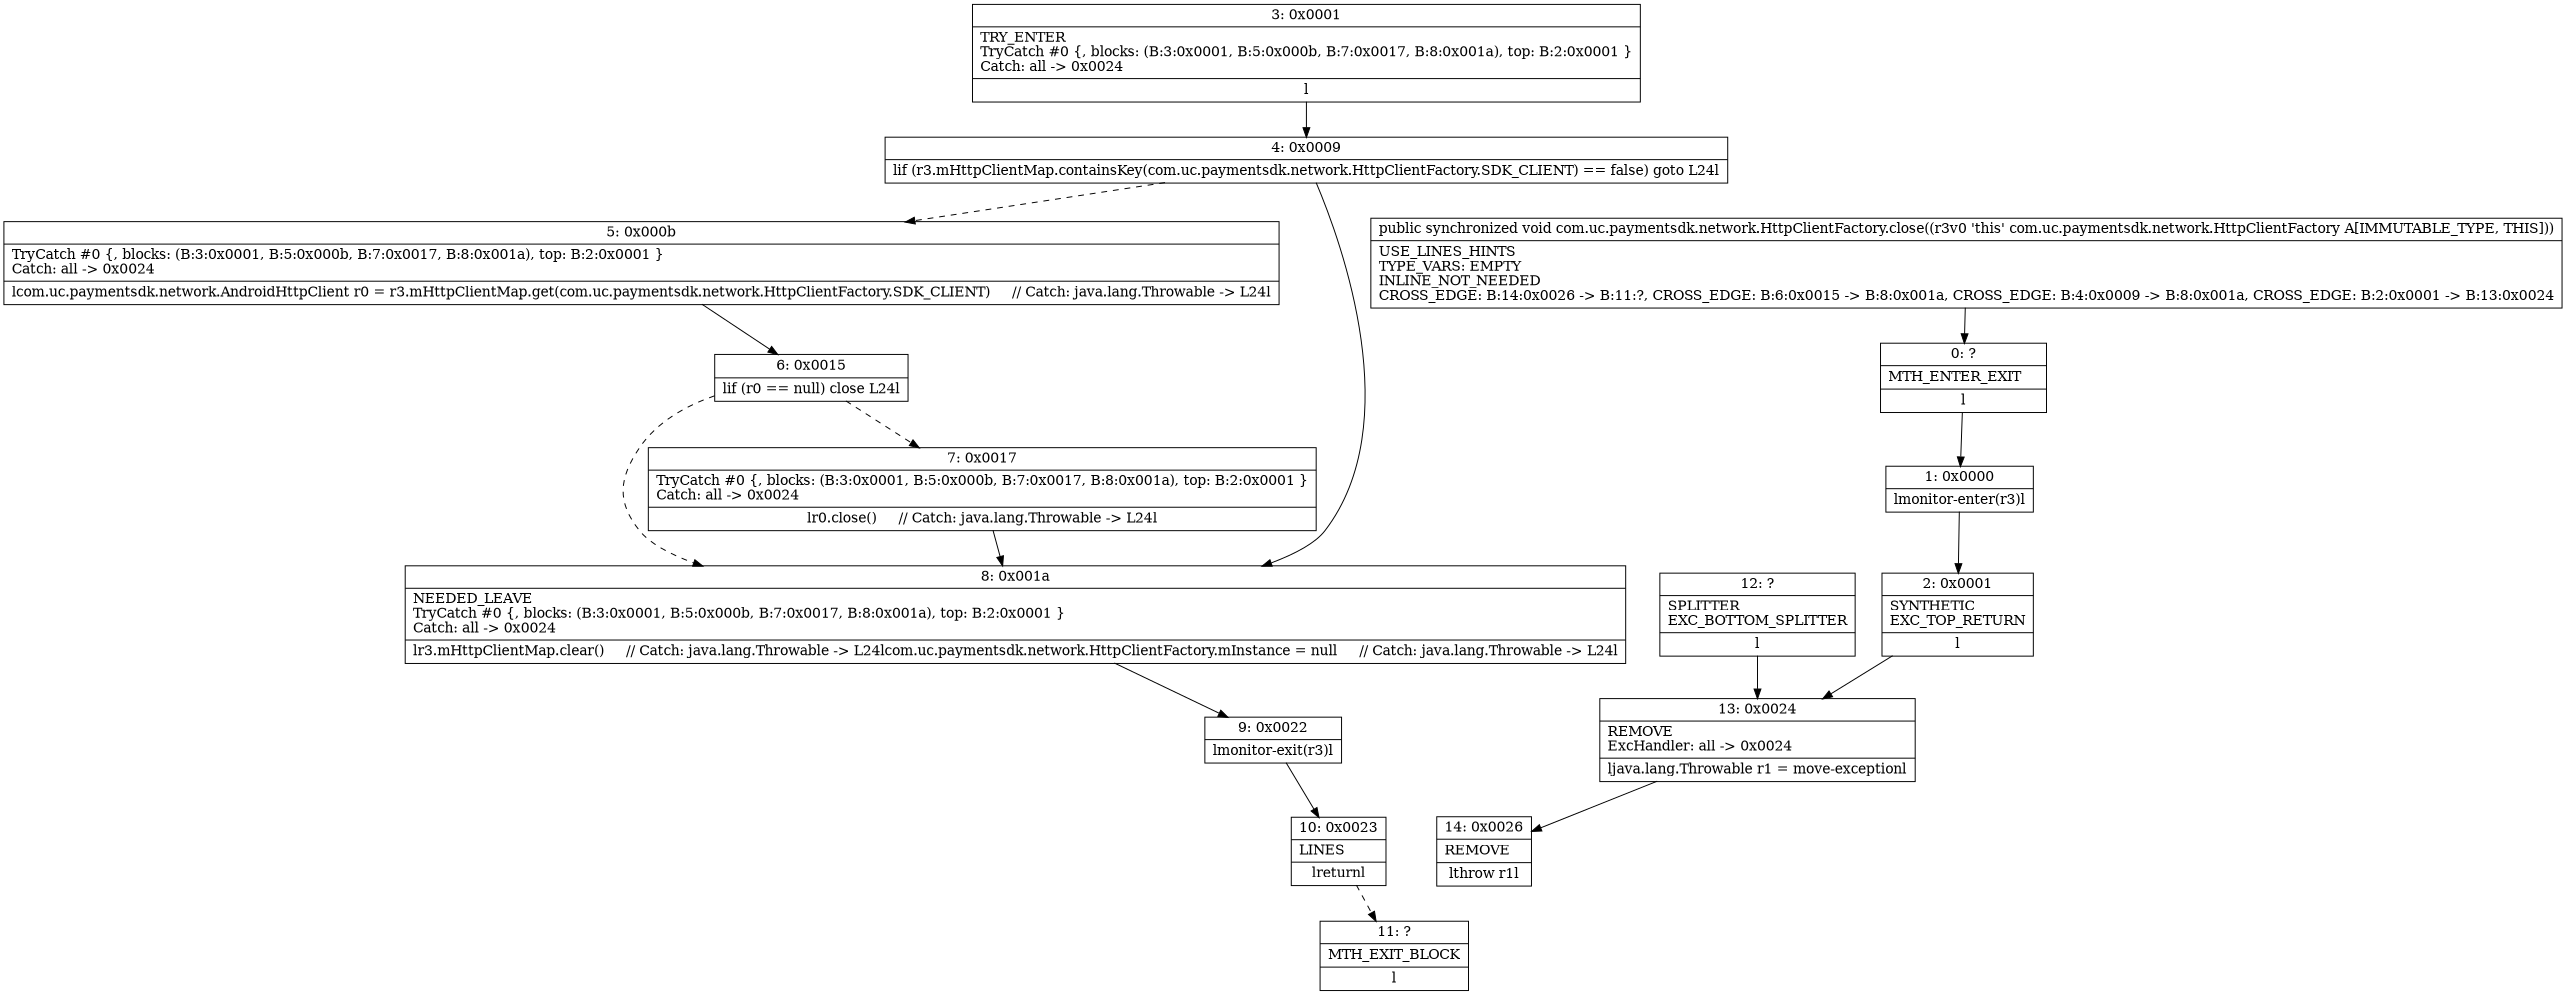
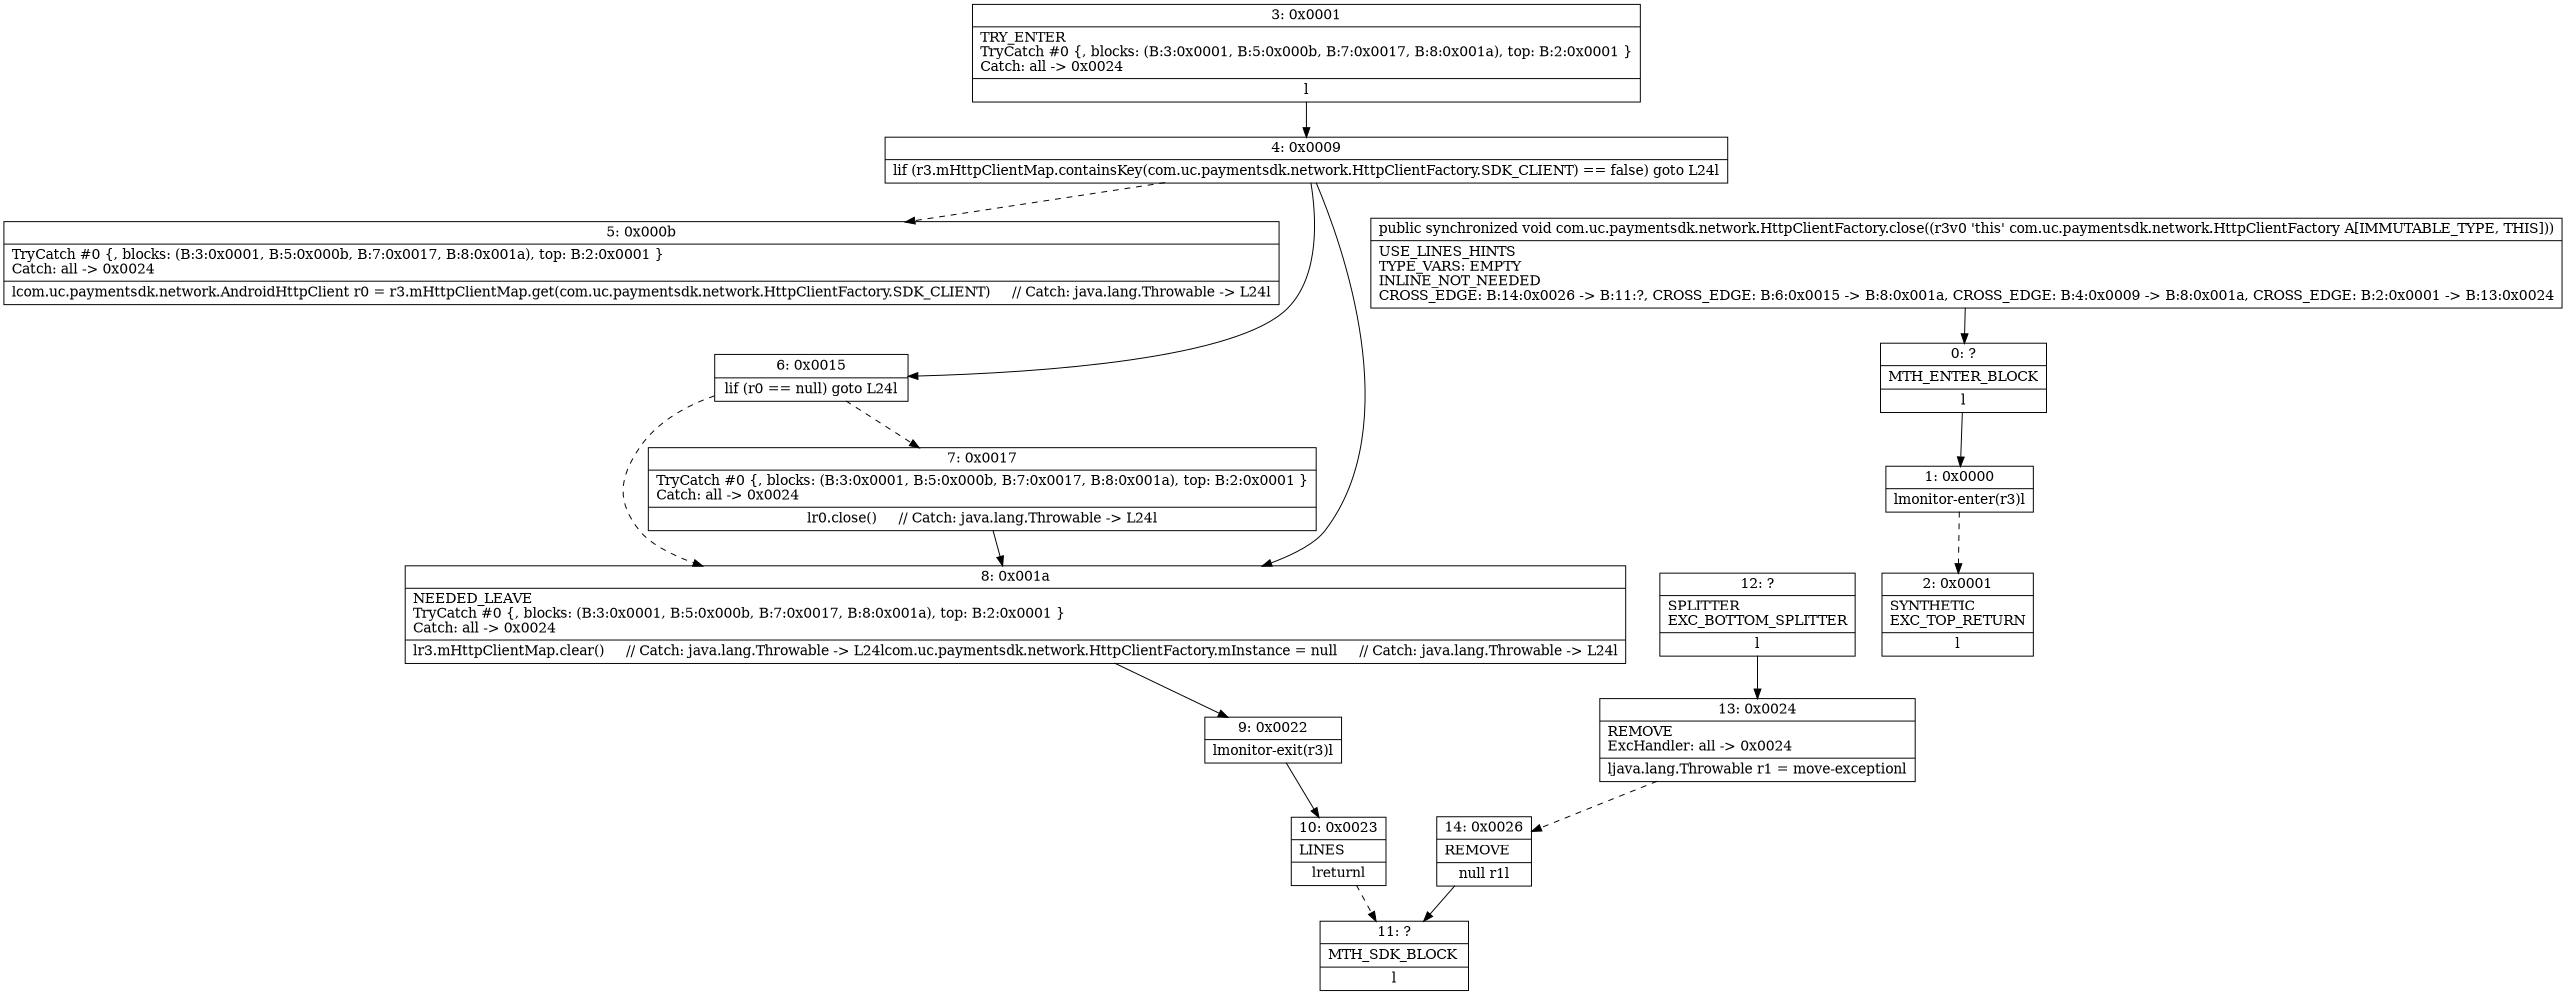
edge "5: 0x000b" -> "6: 0x0015": now "4: 0x0009" -> "6: 0x0015"
node "0: ?": text "MTH_ENTER_EXIT" -> "MTH_ENTER_BLOCK"
node "6: 0x0015": text "lif (r0 == null) close L24l" -> "lif (r0 == null) goto L24l"
edge "1: 0x0000" -> "2: 0x0001": style solid -> dashed
edge "2: 0x0001" -> "13: 0x0024": removed
edge "13: 0x0024" -> "14: 0x0026": style solid -> dashed
node "14: 0x0026": text "lthrow r1l" -> "null r1l"
edge "14: 0x0026" -> "11: ?": added
node "11: ?": text "MTH_EXIT_BLOCK" -> "MTH_SDK_BLOCK"
